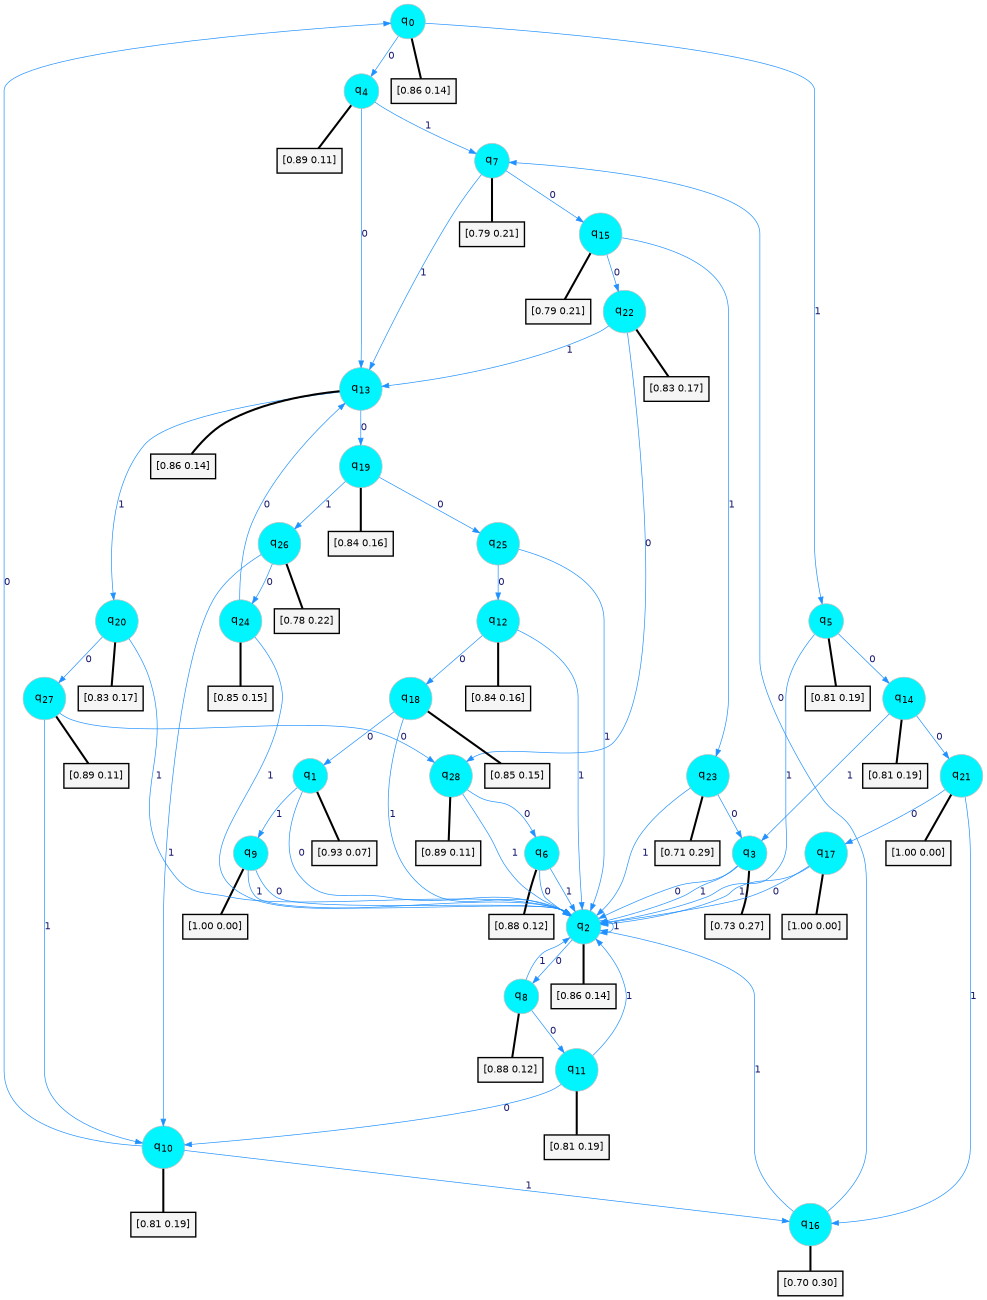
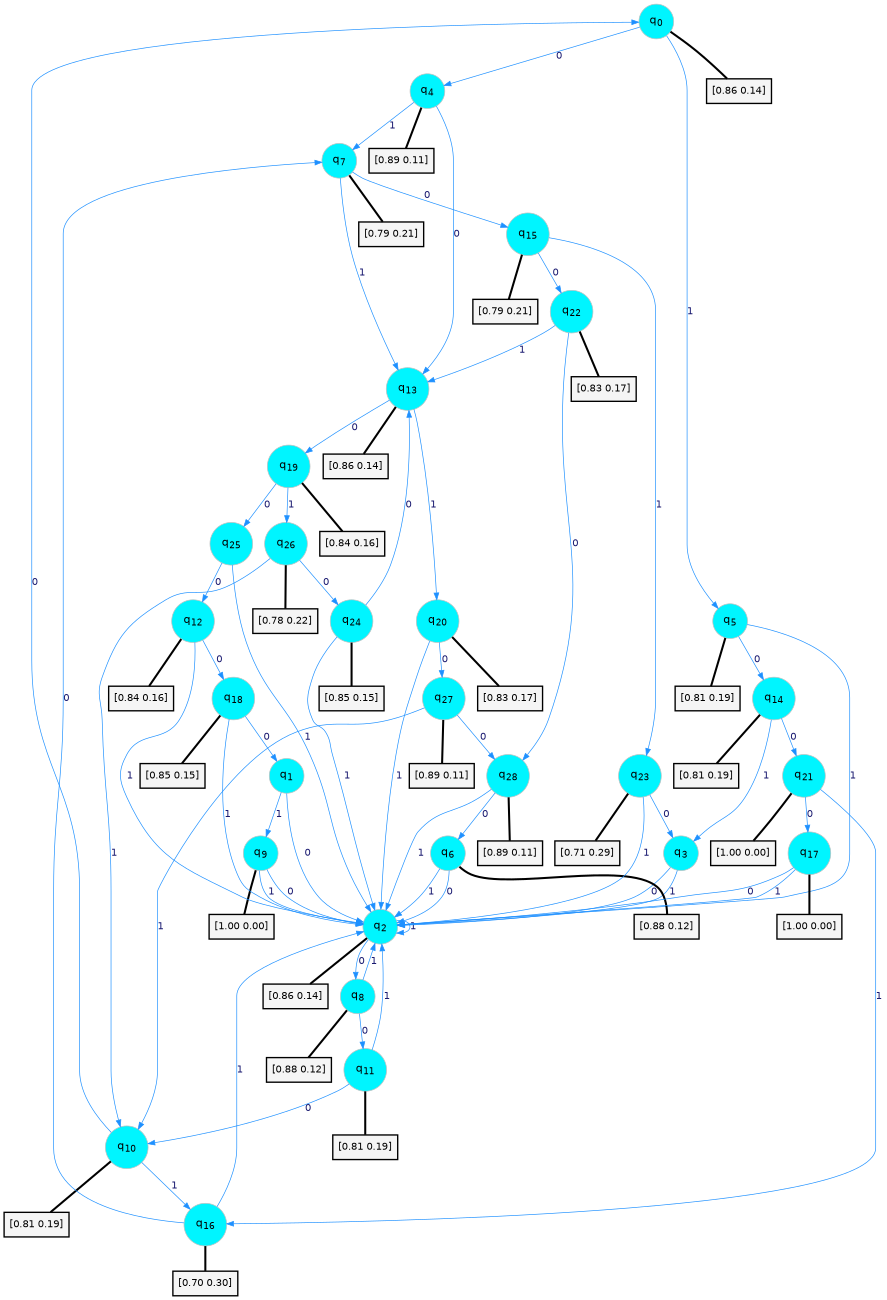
node "[0.93 0.07]": removed
node "[0.73 0.27]": removed
